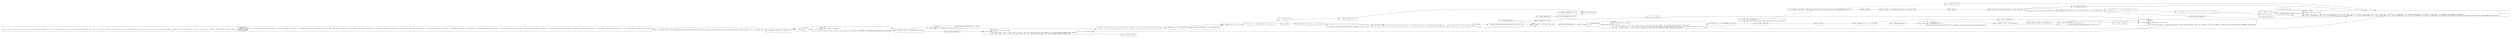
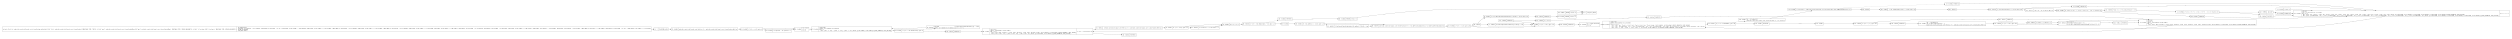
node "93: 0x004d": added
